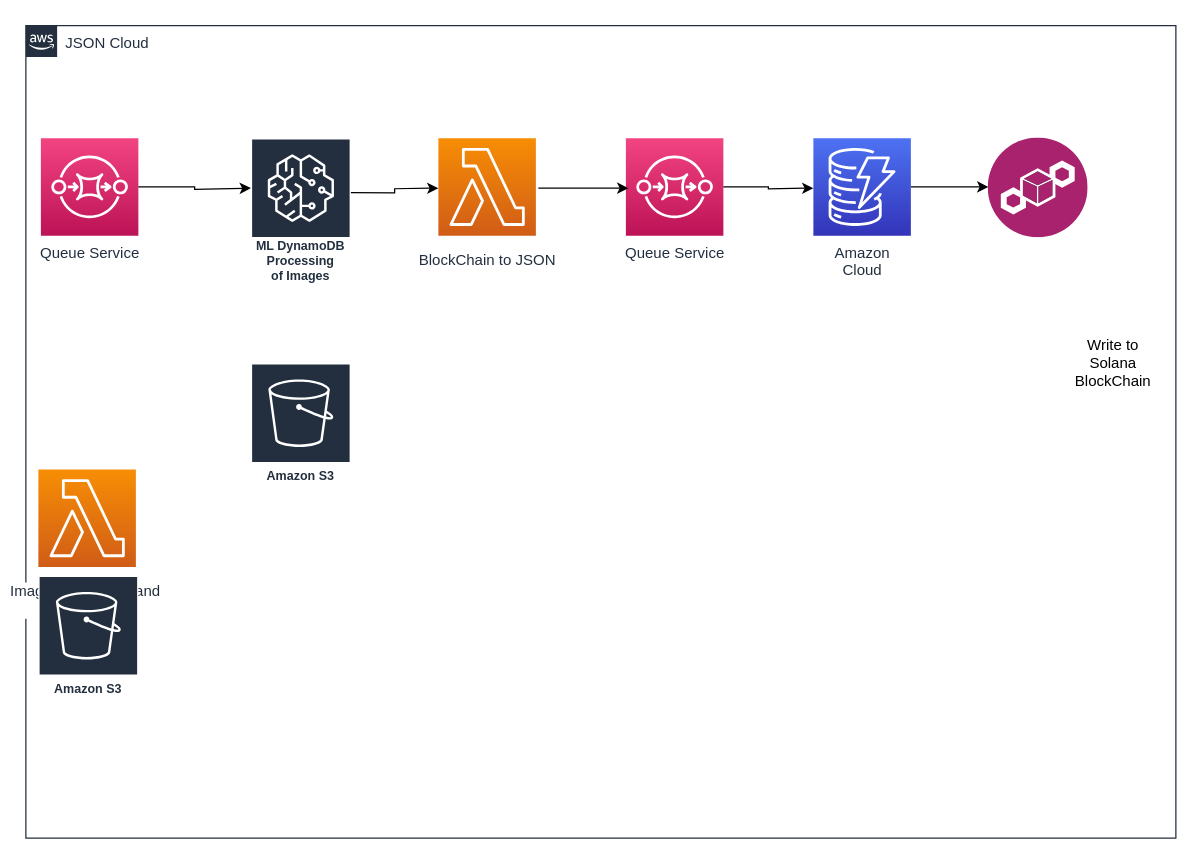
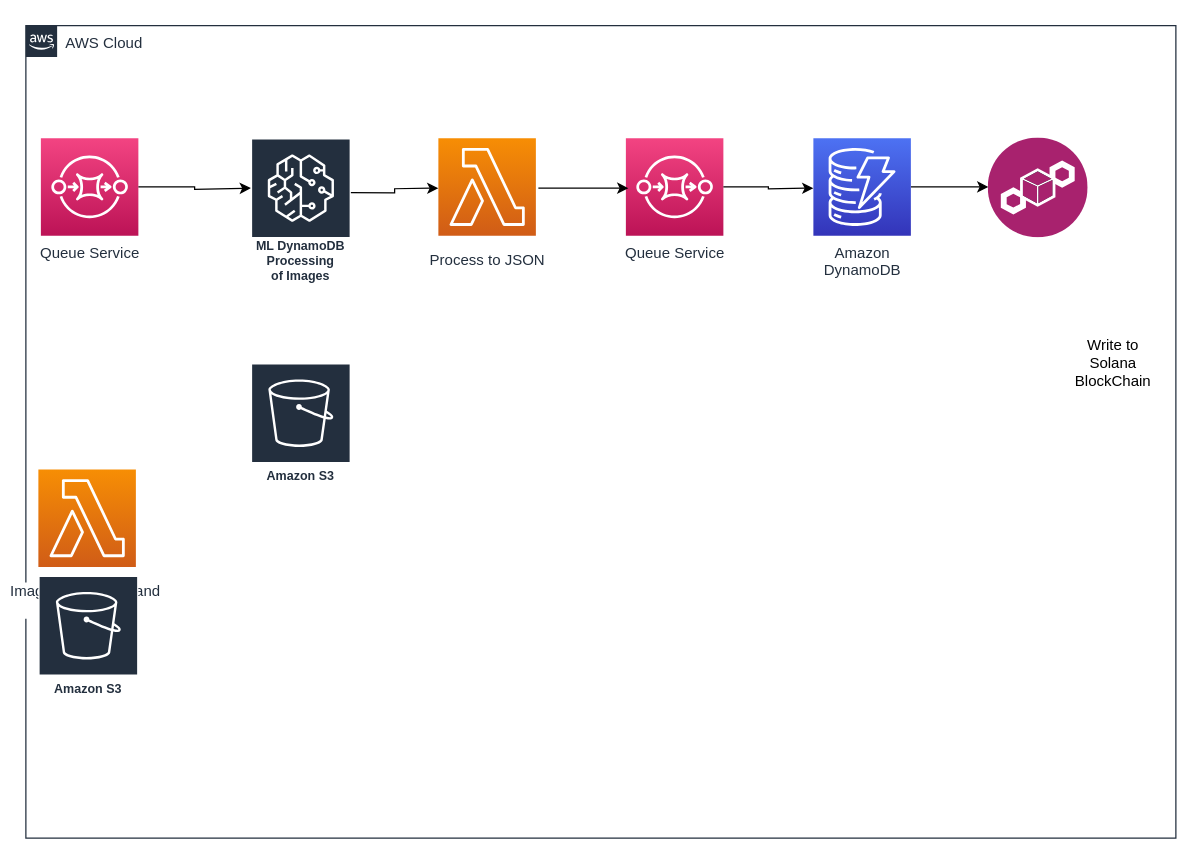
node "JSON Cloud": label "JSON Cloud" -> "AWS Cloud"
node "BlockChain to JSON": label "BlockChain to JSON" -> "Process to JSON"
node "Amazon Cloud": label "Amazon Cloud" -> "Amazon DynamoDB"
